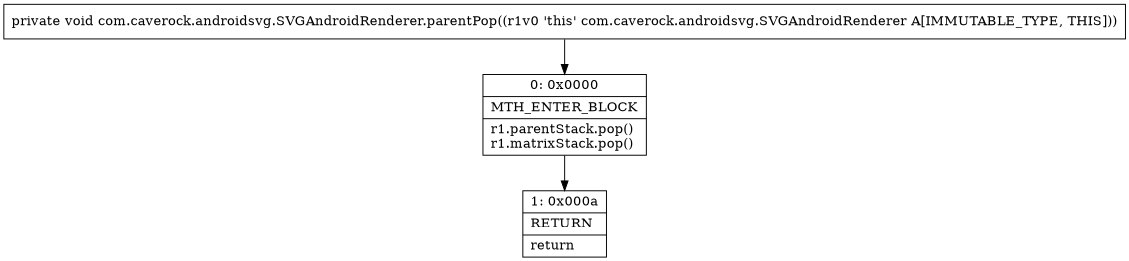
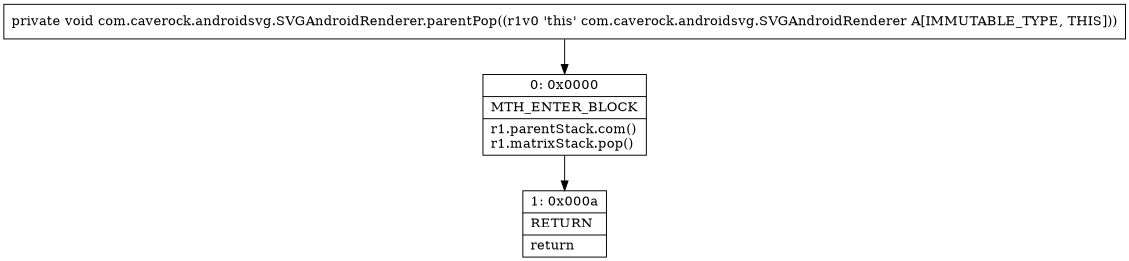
node "0: 0x0000": text "r1.parentStack.pop()" -> "r1.parentStack.com()"
